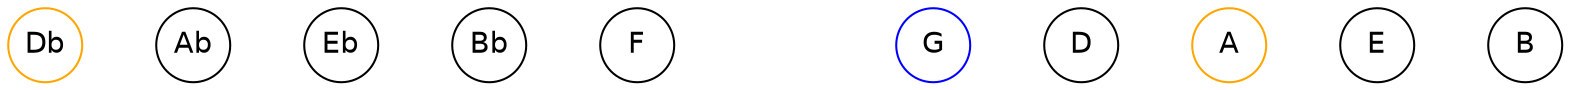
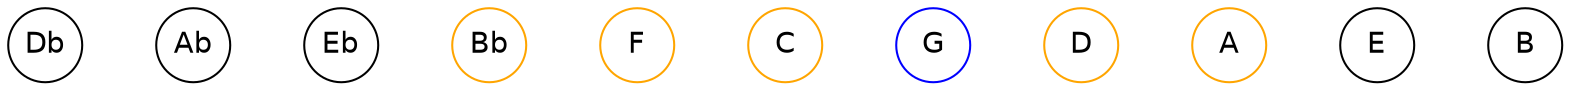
node "Db": color orange -> black
node "Bb": color black -> orange
node "F": color black -> orange
node "C": added
node "D": color black -> orange
